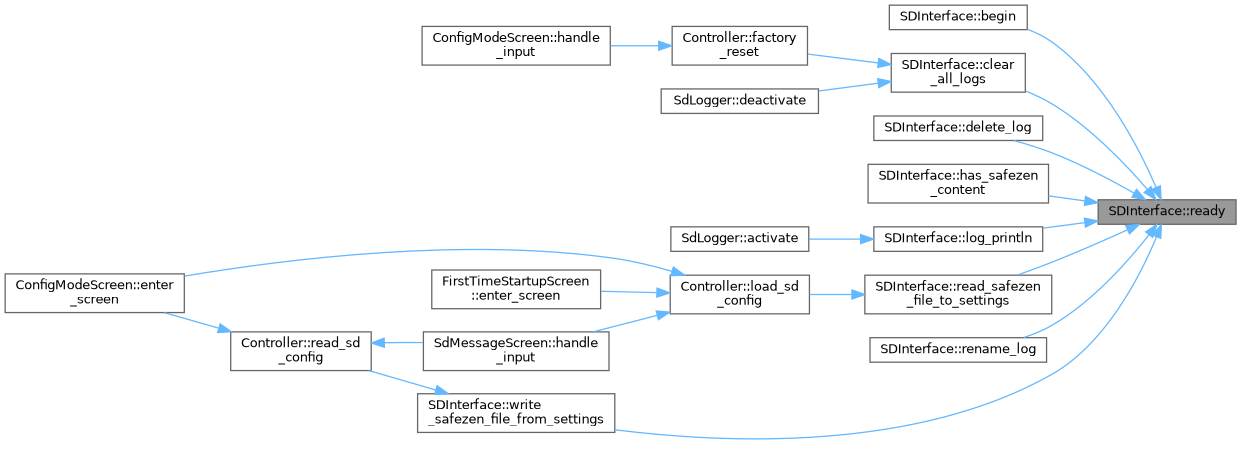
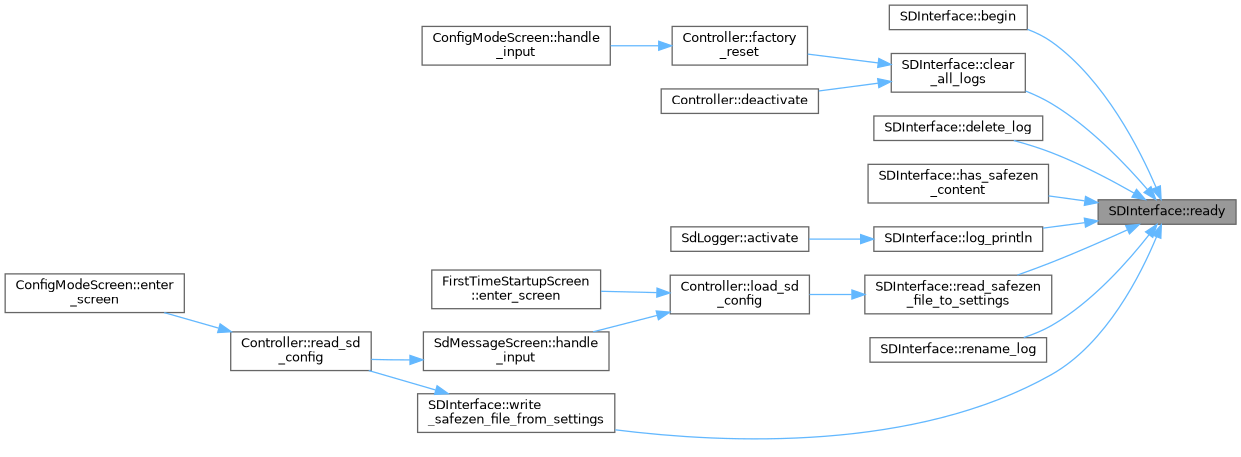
node "SdLogger::deactivate": label "SdLogger::deactivate" -> "Controller::deactivate"
edge "ConfigModeScreen::enter _screen" -> "Controller::load_sd _config": removed
edge "SdMessageScreen::handle _input" -> "Controller::read_sd _config": reversed
